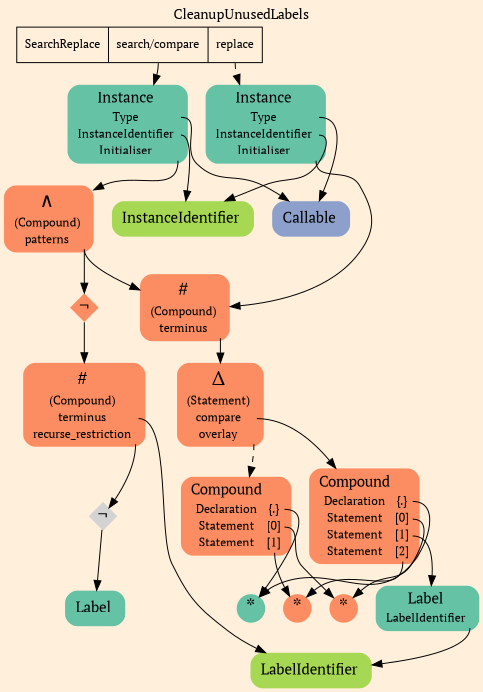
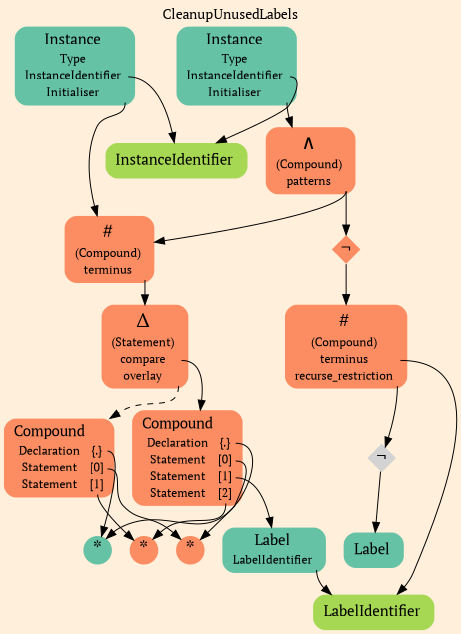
node "SearchReplace": removed
node "Callable": removed
